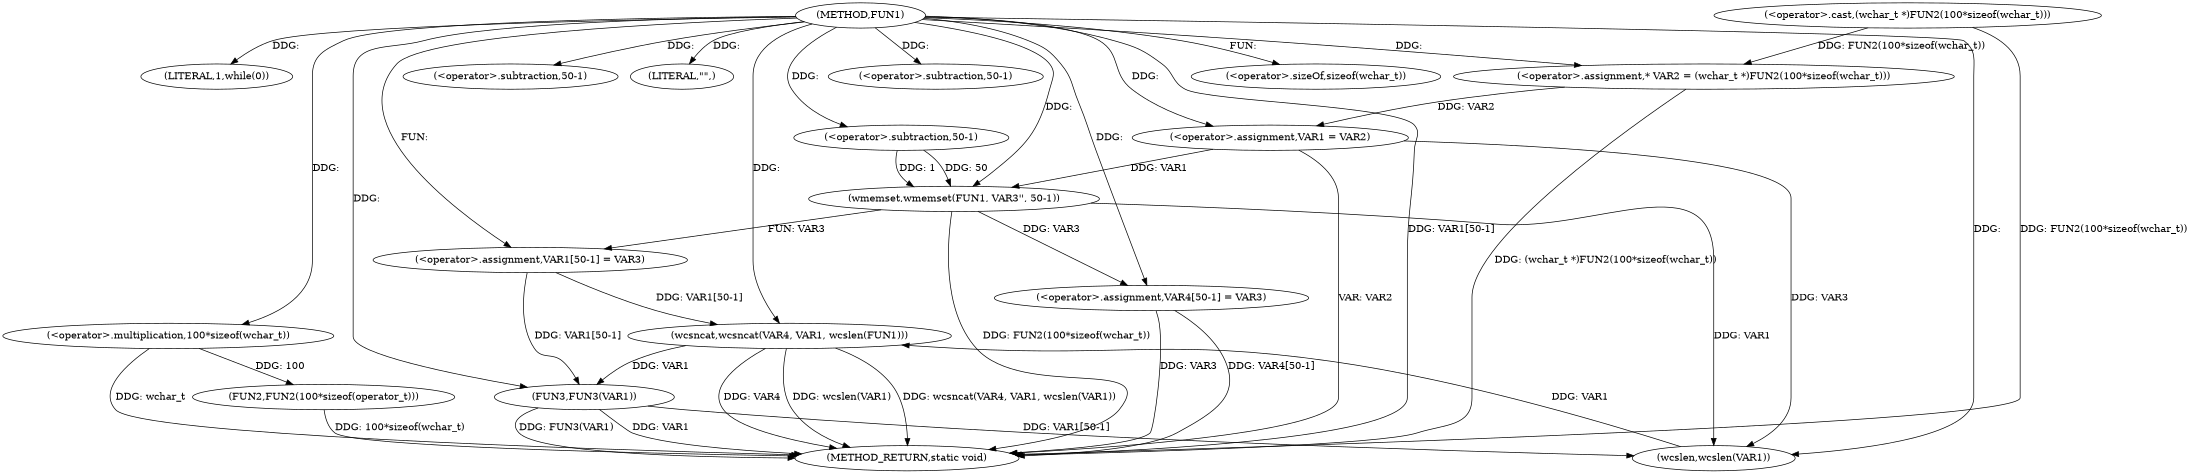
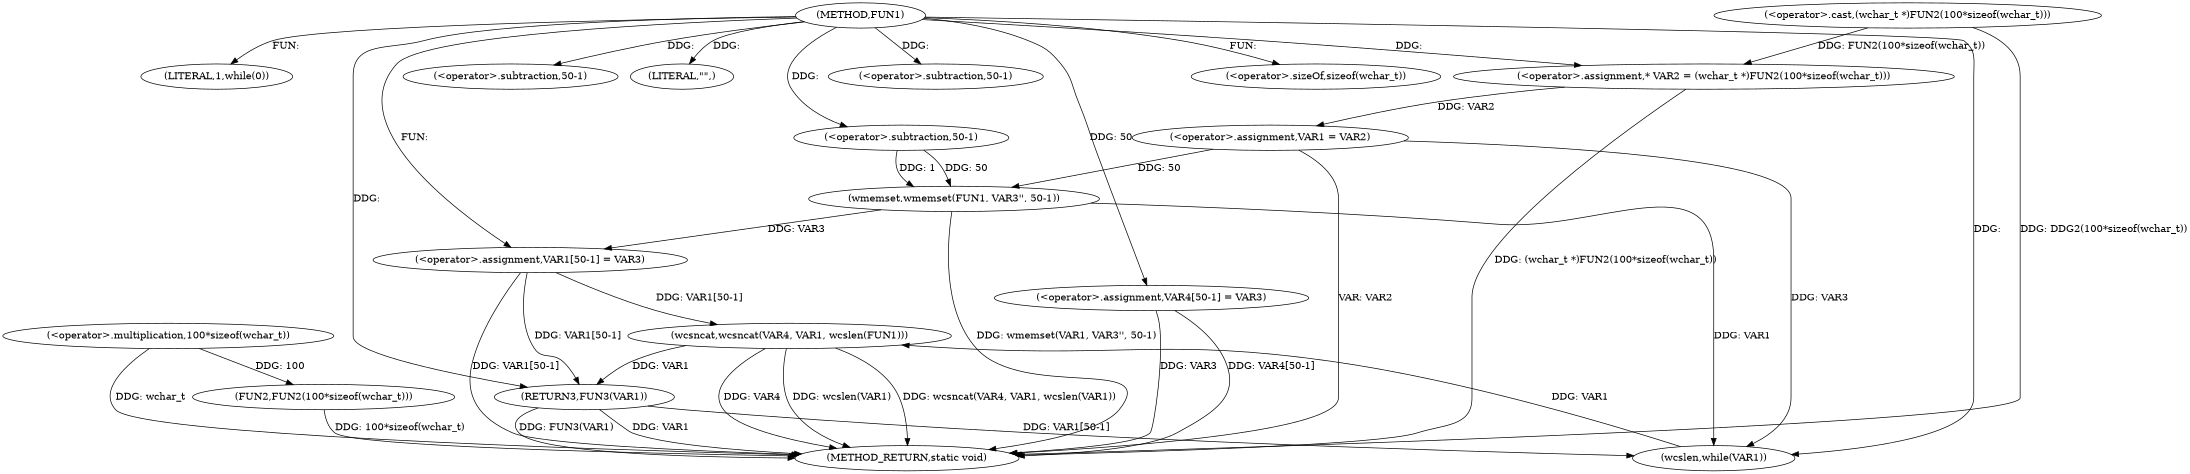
edge "(METHOD,FUN1)" -> "(<operator>.multiplication,100*sizeof(wchar_t))": removed, label "DDG:"
edge "(METHOD,FUN1)" -> "(<operator>.assignment,VAR1 = VAR2)": removed, label "DDG:"
edge "(METHOD,FUN1)" -> "(LITERAL,1,while(0))": label "DDG: " -> "FUN: "
edge "(METHOD,FUN1)" -> "(wmemset,wmemset(FUN1, VAR3'', 50-1))": removed, label "DDG:"
edge "(METHOD,FUN1)" -> "(<operator>.assignment,VAR4[50-1] = VAR3)": label "DDG: " -> "DDG: 50"
edge "(METHOD,FUN1)" -> "(wcsncat,wcsncat(VAR4, VAR1, wcslen(FUN1)))": removed, label "DDG:"
edge "(<operator>.assignment,VAR1 = VAR2)" -> "(wmemset,wmemset(FUN1, VAR3'', 50-1))": label "DDG: VAR1" -> "DDG: 50"
edge "(METHOD,FUN1)" -> "(METHOD_RETURN,static void)": now "(<operator>.assignment,VAR1[50-1] = VAR3)" -> "(METHOD_RETURN,static void)"
edge "(wmemset,wmemset(FUN1, VAR3'', 50-1))" -> "(<operator>.assignment,VAR1[50-1] = VAR3)": label "FUN: VAR3" -> "DDG: VAR3"
edge "(<operator>.cast,(wchar_t *)FUN2(100*sizeof(wchar_t)))" -> "(METHOD_RETURN,static void)": label "DDG: FUN2(100*sizeof(wchar_t))" -> "DDG: DDG2(100*sizeof(wchar_t))"
edge "(wmemset,wmemset(FUN1, VAR3'', 50-1))" -> "(<operator>.assignment,VAR4[50-1] = VAR3)": removed, label "DDG: VAR3"
edge "(wmemset,wmemset(FUN1, VAR3'', 50-1))" -> "(METHOD_RETURN,static void)": label "DDG: FUN2(100*sizeof(wchar_t))" -> "DDG: wmemset(VAR1, VAR3'', 50-1)"
node "(FUN2,FUN2(100*sizeof(operator_t)))": label "(FUN2,FUN2(100*sizeof(operator_t)))" -> "(FUN2,FUN2(100*sizeof(wchar_t)))"
node "(FUN3,FUN3(VAR1))": label "(FUN3,FUN3(VAR1))" -> "(RETURN3,FUN3(VAR1))"
node "(wcslen,wcslen(VAR1))": label "(wcslen,wcslen(VAR1))" -> "(wcslen,while(VAR1))"
